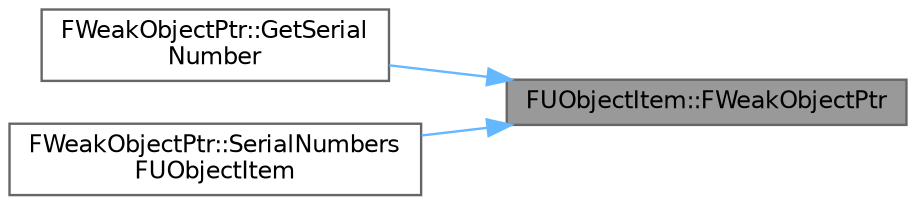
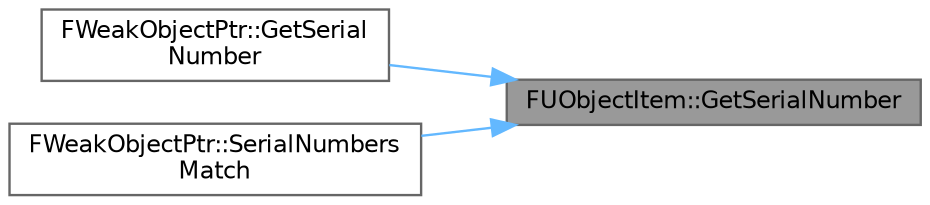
node "FUObjectItem::FWeakObjectPtr": label "FUObjectItem::FWeakObjectPtr" -> "FUObjectItem::GetSerialNumber"
node "FWeakObjectPtr::SerialNumbers FUObjectItem": label "FWeakObjectPtr::SerialNumbers FUObjectItem" -> "FWeakObjectPtr::SerialNumbers Match"
